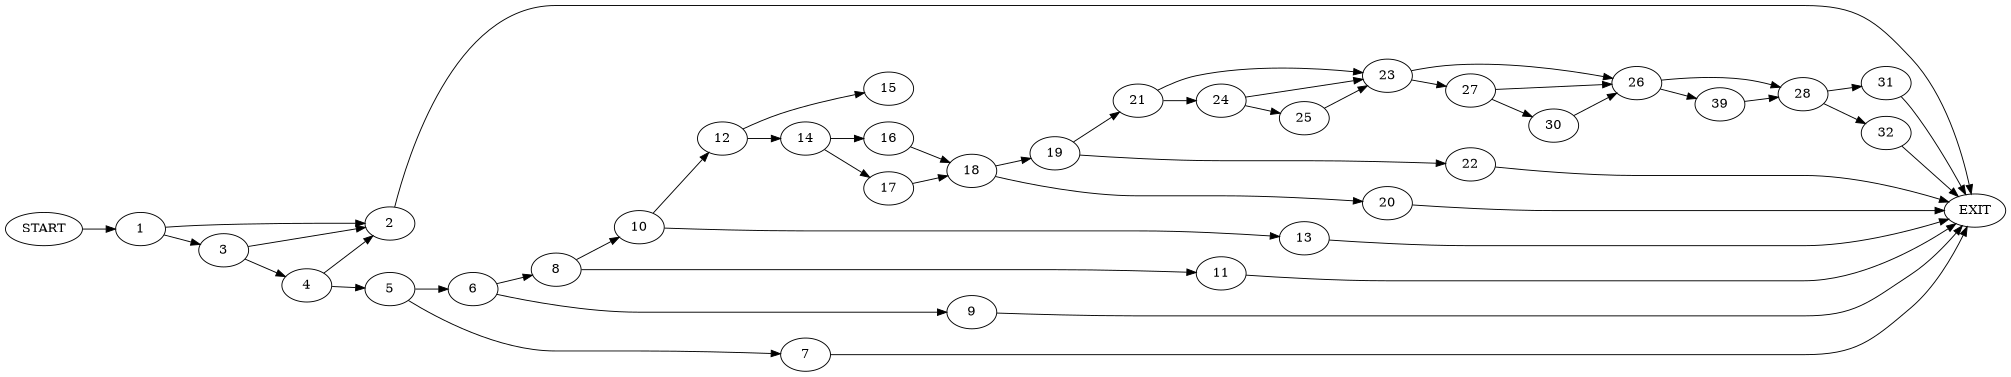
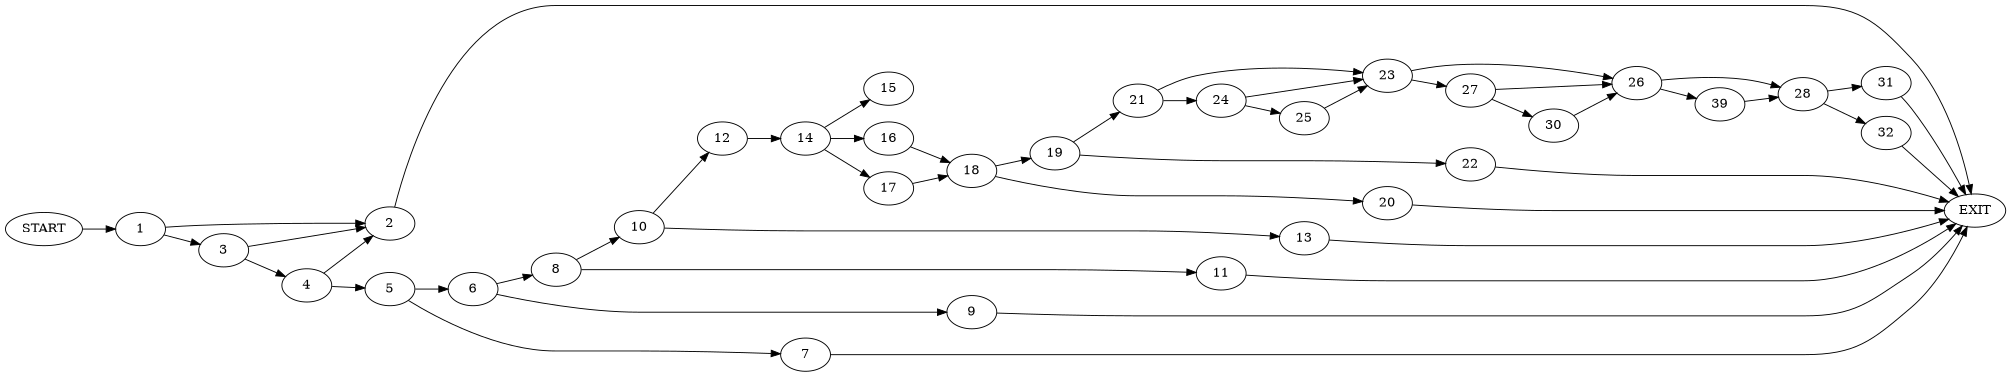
edge "12" -> "15": now "14" -> "15"
